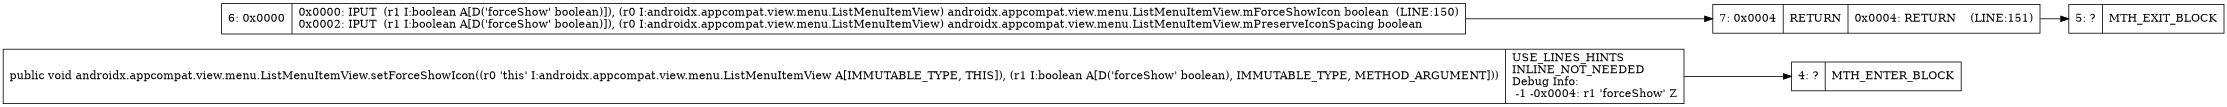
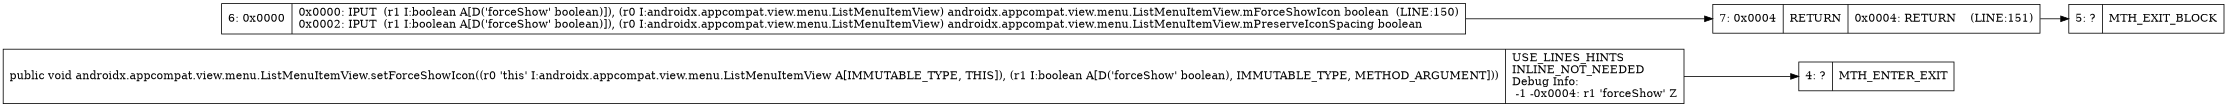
node "4: ?": text "MTH_ENTER_BLOCK" -> "MTH_ENTER_EXIT"
